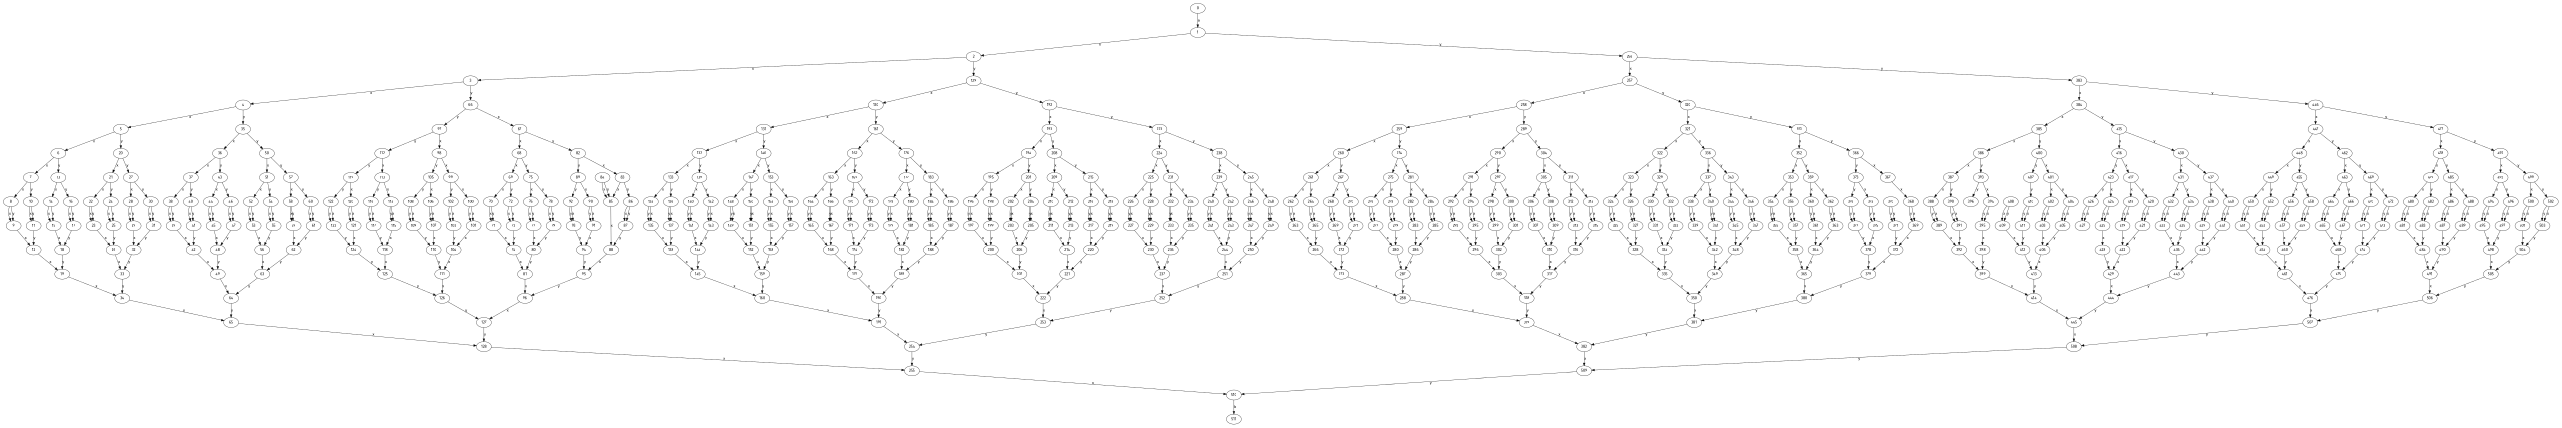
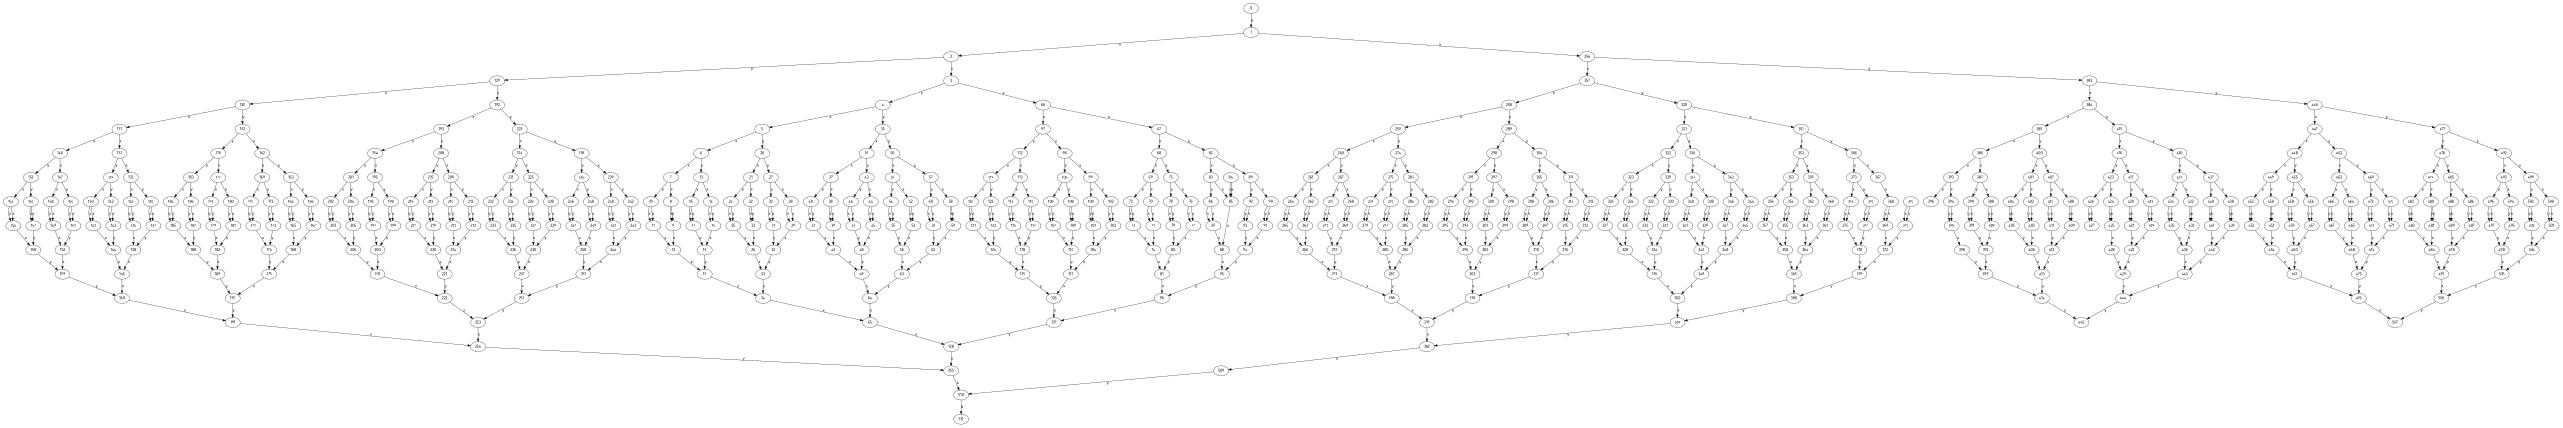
edge "407" -> "408": added, label "x"
node "508": removed
